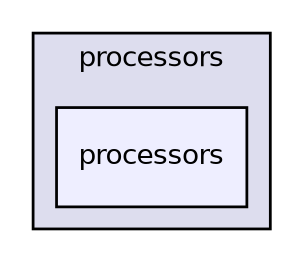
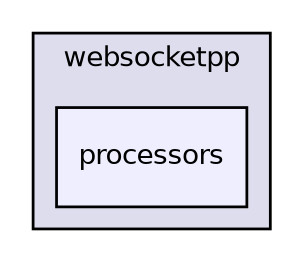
cluster "processors": label "processors" -> "websocketpp"
